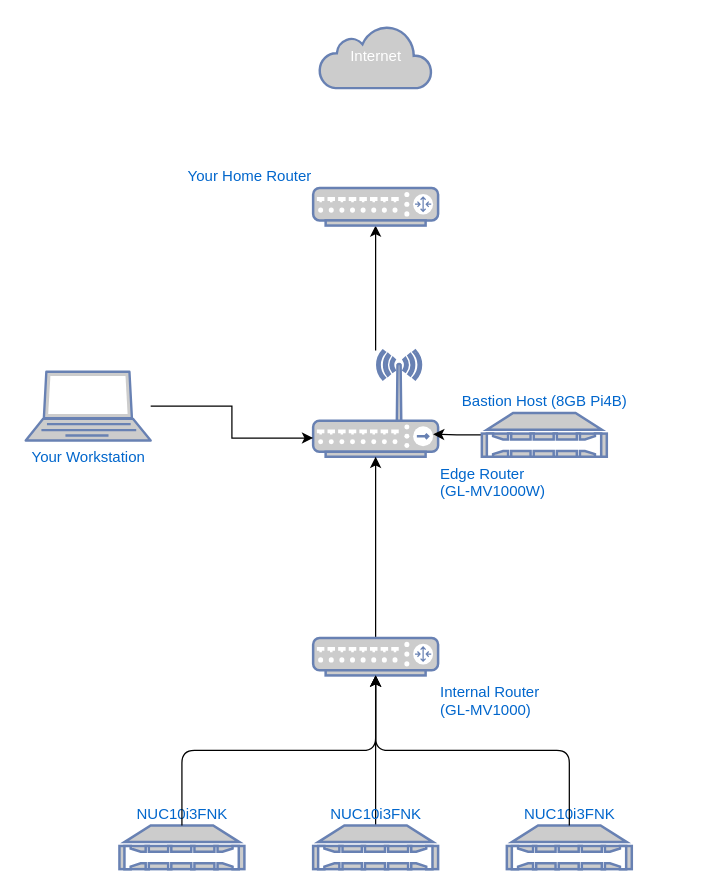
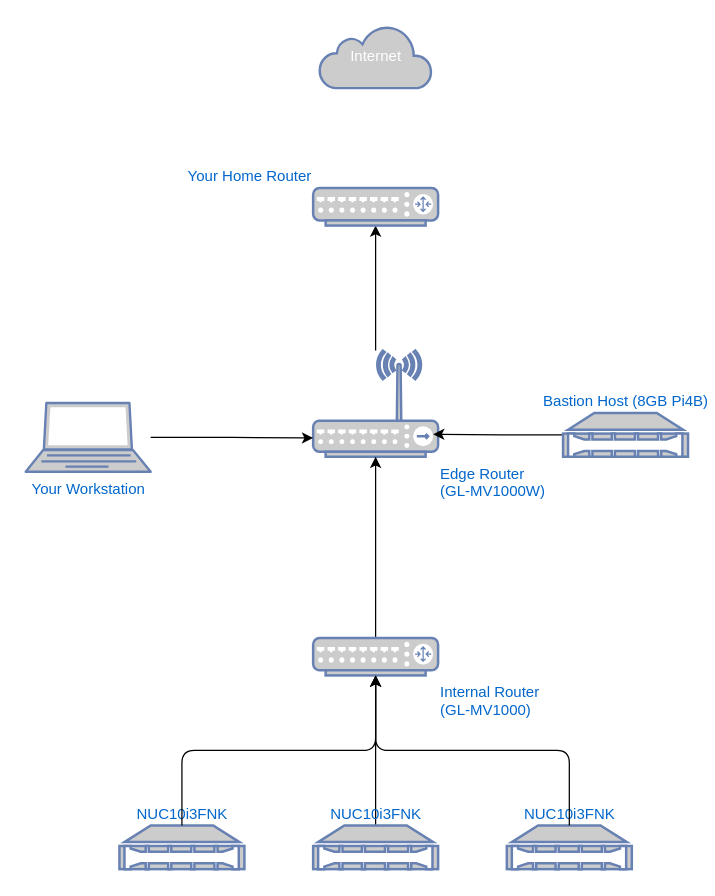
node "Your Workstation": moved (88, 406) -> (88, 438)
node "Bastion Host (8GB Pi4B)": moved (544, 435) -> (626, 435)
